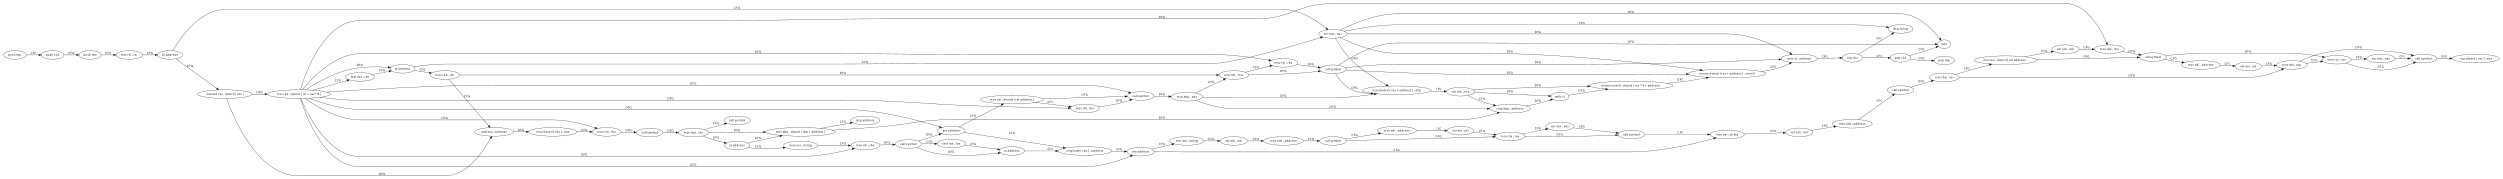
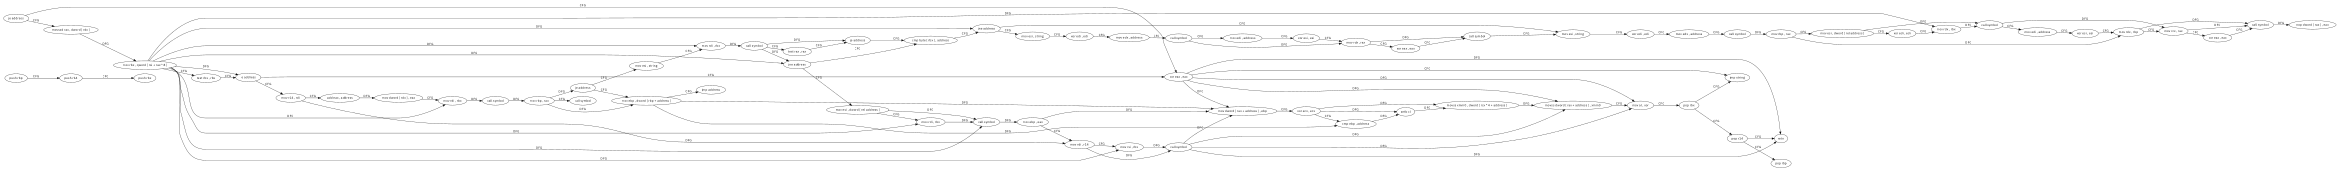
node "test rsi , rsi": removed
node "mov al , address": label "mov al , address" -> "mov al , xor"
edge "mov ebp , dword [ rbp + address ]" -> "mov dword [ rax + address ] , ebp": added, label "DFG"
edge "mov ebp , eax" -> "cmp ebp , address": removed, label "DFG"
edge "movsxd rax , dword [ rdx ]" -> "add eax , address": removed, label "DFG"
